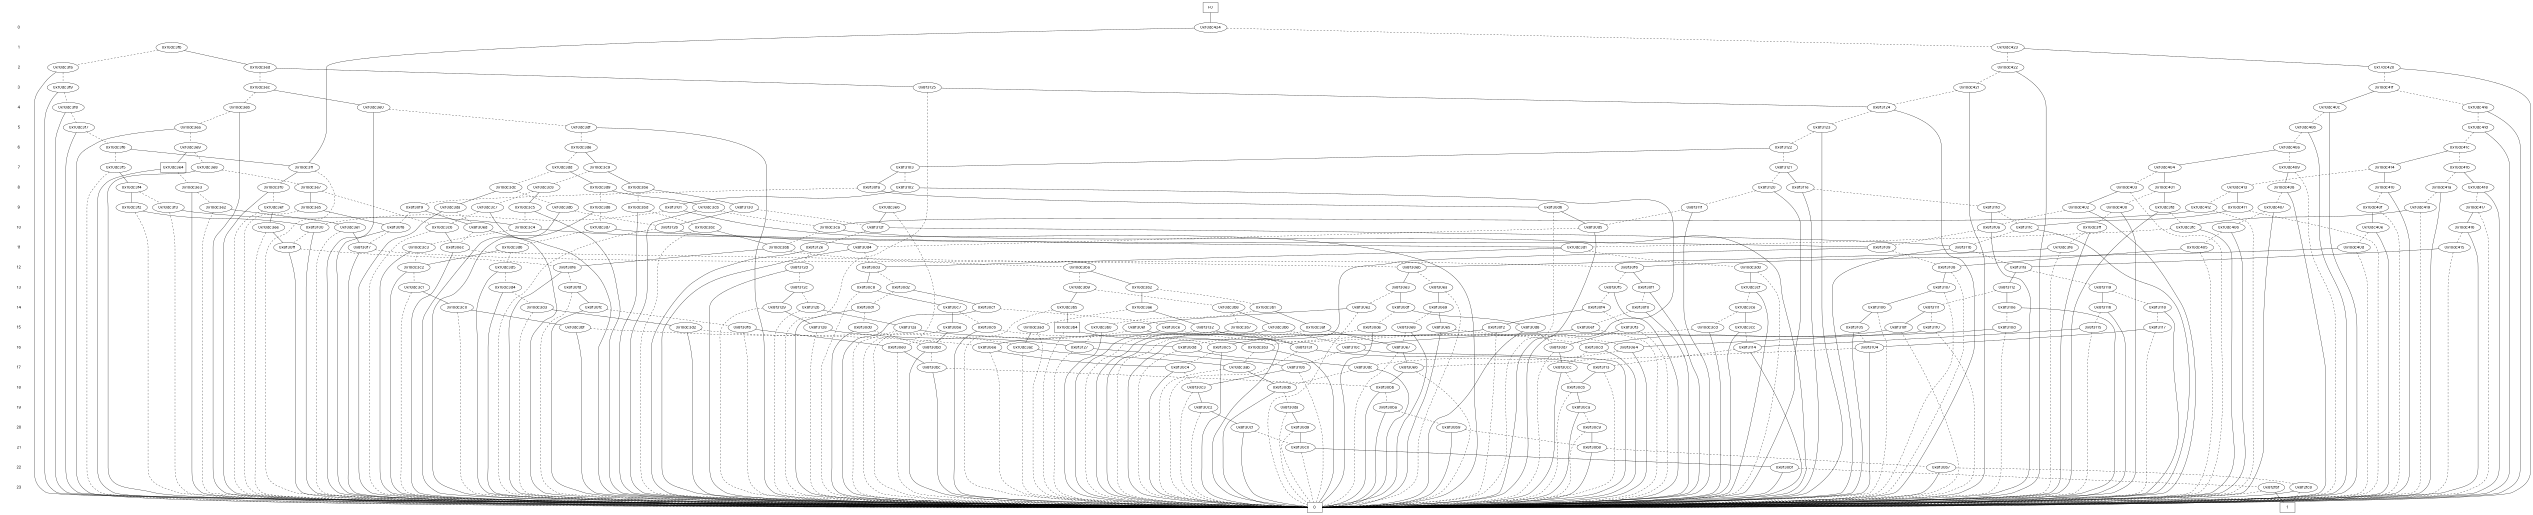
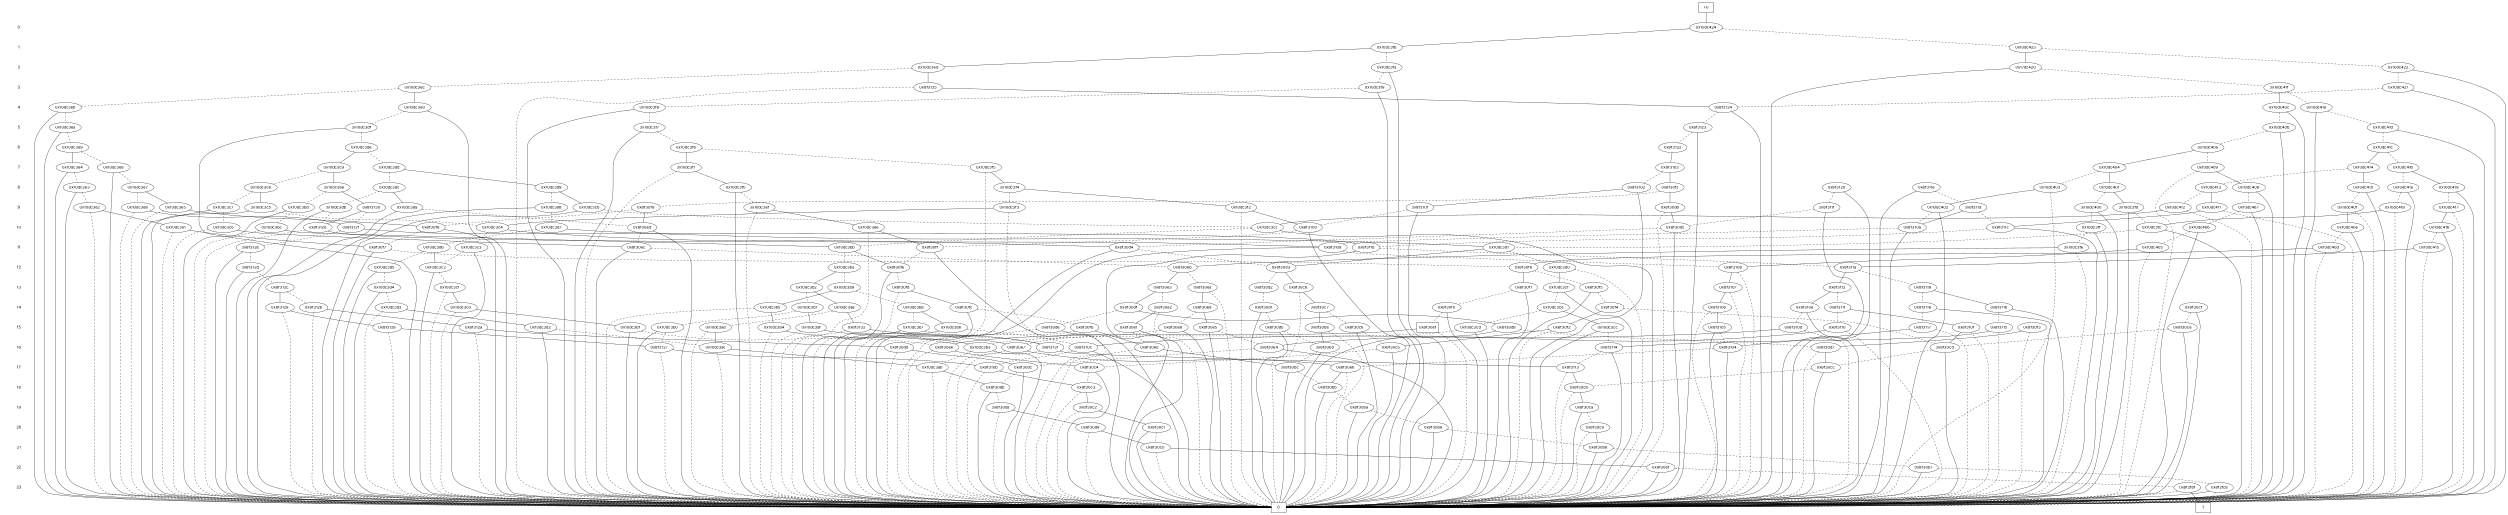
edge "0x10dc424" -- "0x10dc3f1": now "0x10dc424" -- "0x10dc3fb"
node "0x10dc3e4": shape box -> ellipse
node "0x8f3121": removed
edge "0x10dc3e7" -- "0x10dc3c6": now "0x10dc3e7" -- "0x10dc3e6"
node "0x10dc407": label "0x10dc407" -> "0x10dc467"
edge "0x8f30d2" -- "0x8f30cf": removed
edge "0x8f30f4" -- "0x8f30f3": now "0x8f30f4" -- "0x8f30cd"
node "0x10dc3b4": shape box -> ellipse
node "0x8f30ef": shape ellipse -> box
